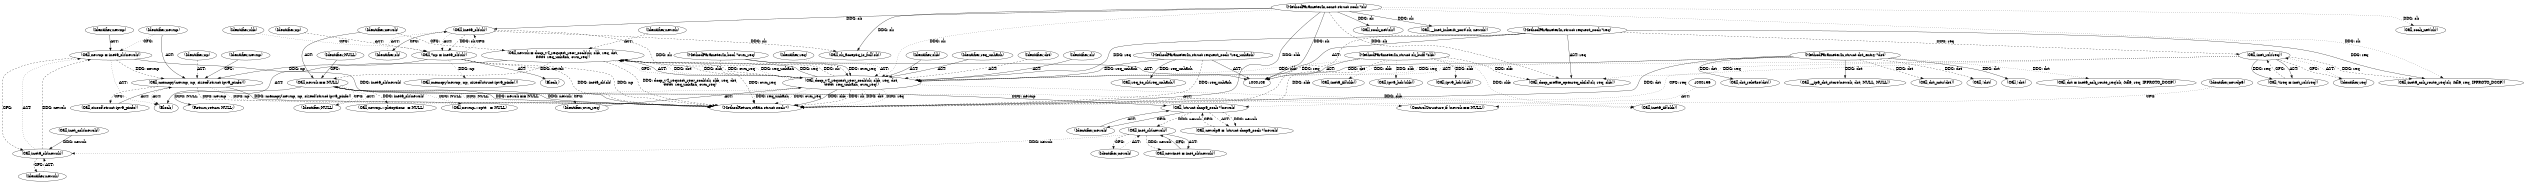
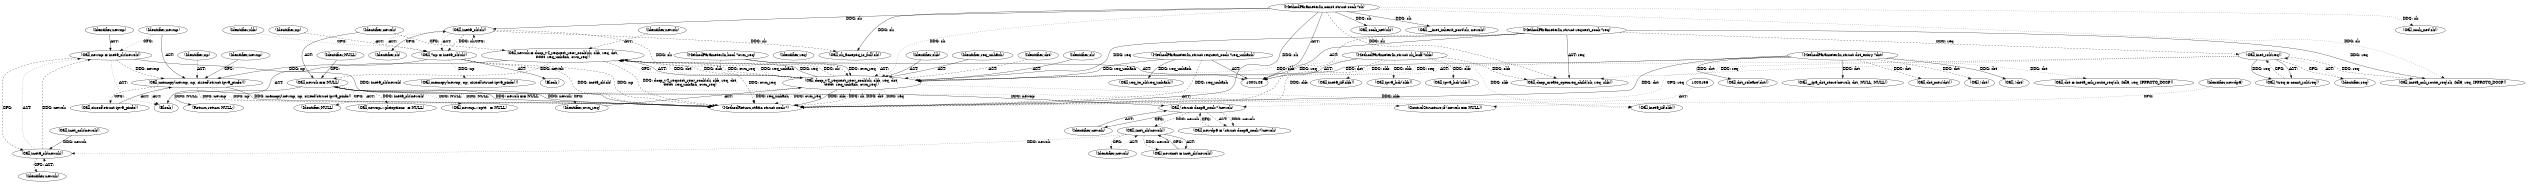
edge "(MethodParameterIn,const struct sock *sk)" -> "1000108": label "DDG: sk" -> "AST: "
edge "(MethodParameterIn,const struct sock *sk)" -> "(MethodReturn,static struct sock *)": label "DDG: skb" -> "DDG: sk"
node "(Call,*ireq = inet_rsk(req))": label "(Call,*ireq = inet_rsk(req))" -> "(Call,*ireq = const_rsk(req))"
